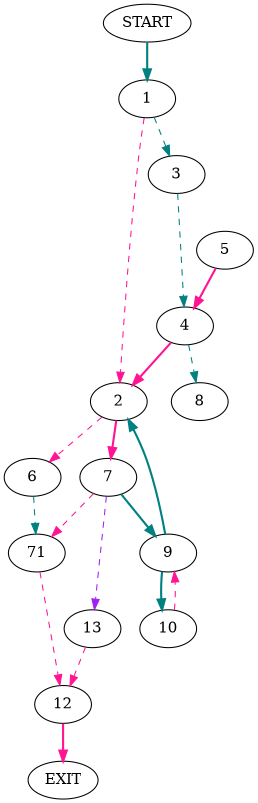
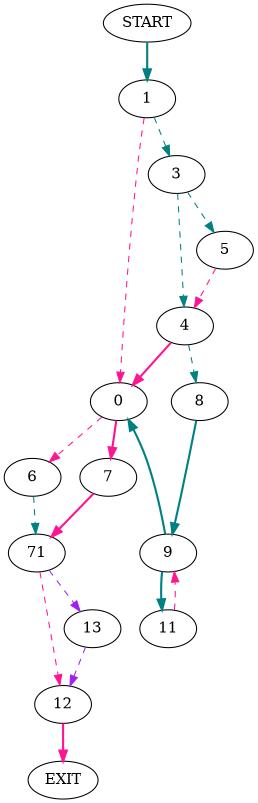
edge "3" -> "5": added
edge "5" -> "4": style bold -> dashed
node "2": label "2" -> "0"
edge "7" -> "71": style dashed -> bold
edge "7" -> "9": now "8" -> "9"
edge "7" -> "13": now "71" -> "13"
node "10": label "10" -> "11"
edge "13" -> "12": color deeppink -> purple
